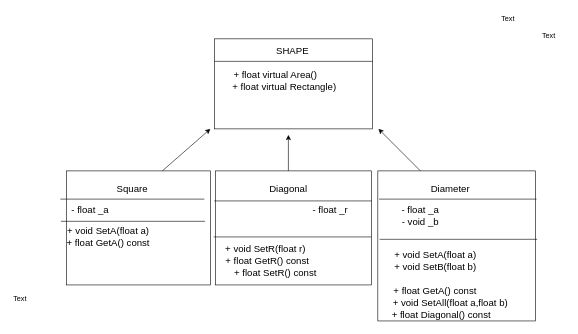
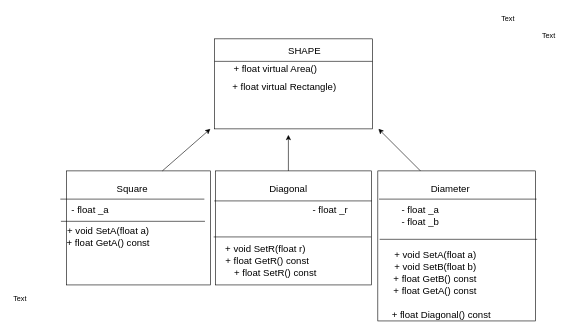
node "SHAPE": moved (293, 51) -> (305, 51)
node "+ float virtual Area()": moved (275, 75) -> (275, 69)
node "- void _b": label "- void _b" -> "- float _b"
node "+ float GetB() const": added
node "+ void SetAll(float a,float b)": removed
